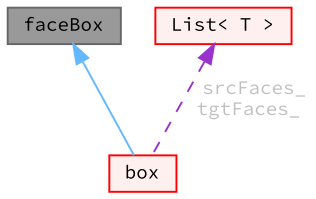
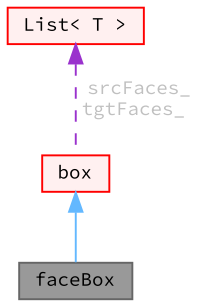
edge "box" -> "faceBox": reversed
